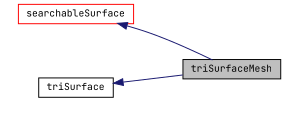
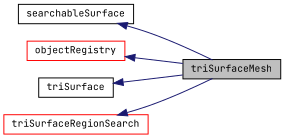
node "searchableSurface": color red -> black
node "objectRegistry": added
node "triSurfaceRegionSearch": added
